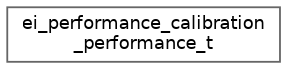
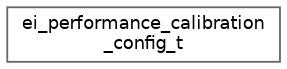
node "ei_performance_calibration _performance_t": label "ei_performance_calibration _performance_t" -> "ei_performance_calibration _config_t"
